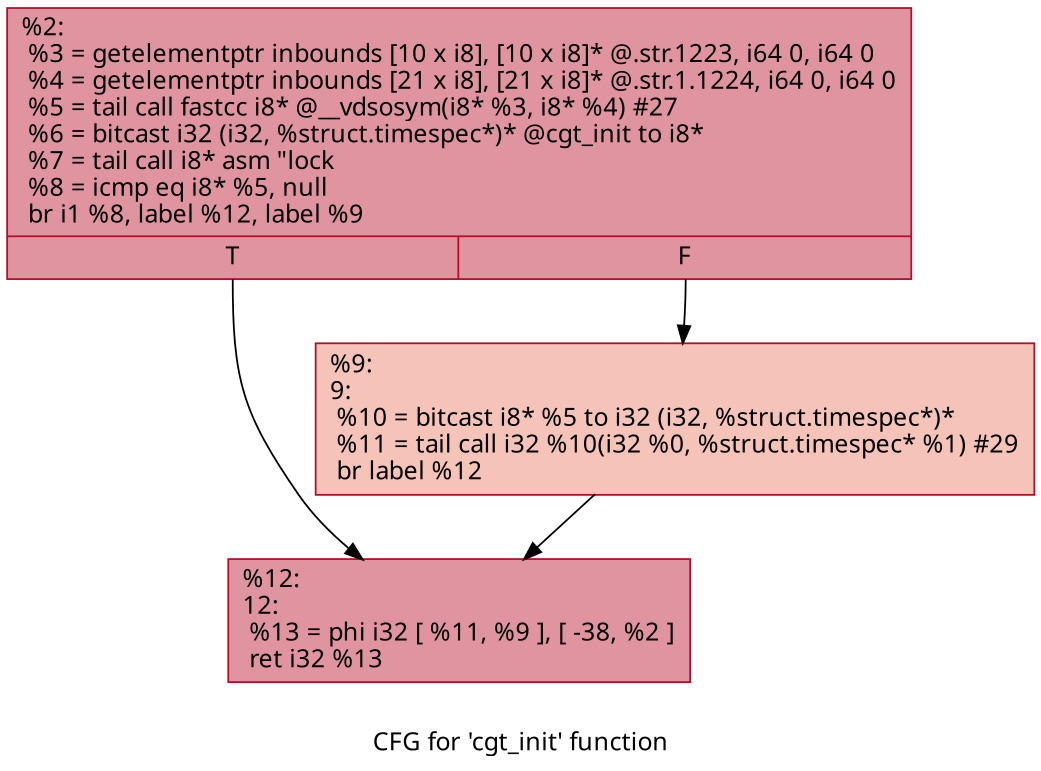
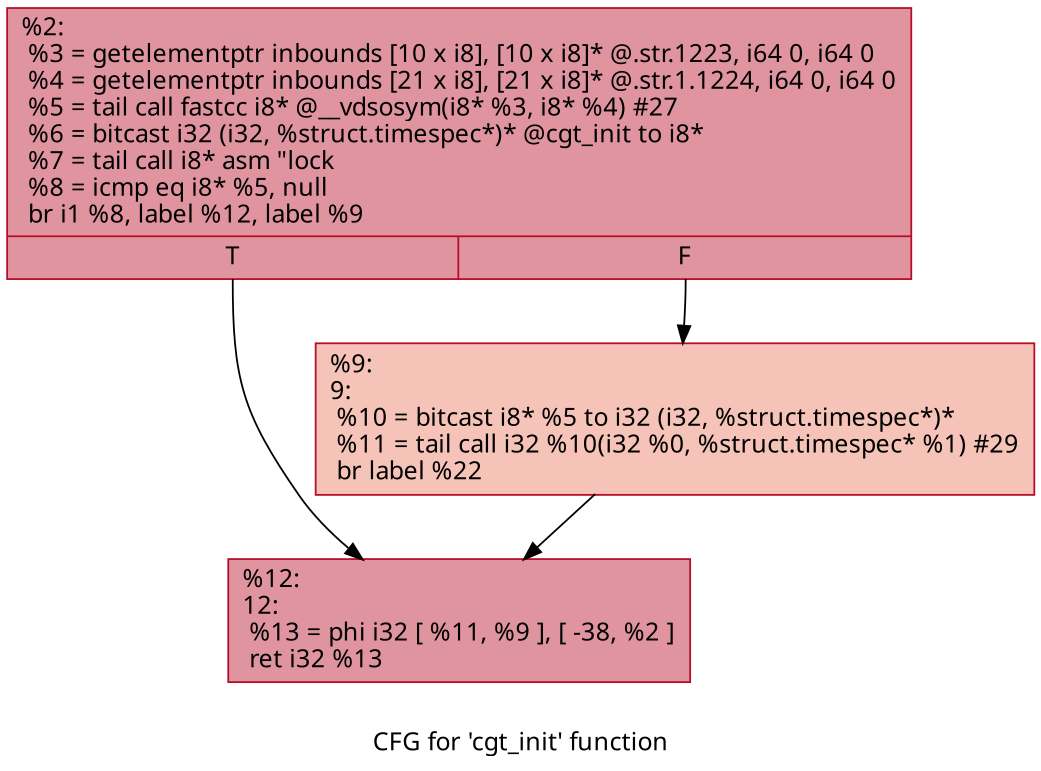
node "%9:": text "br label %12" -> "br label %22"
